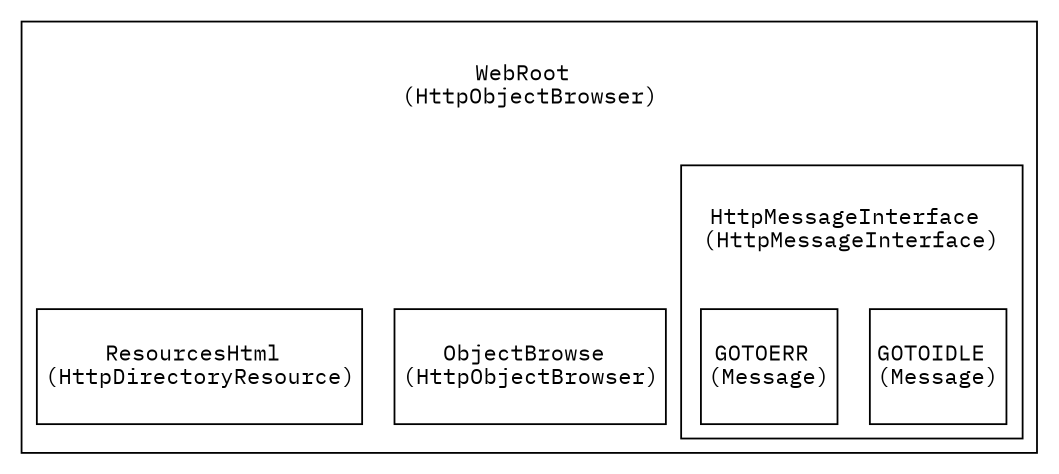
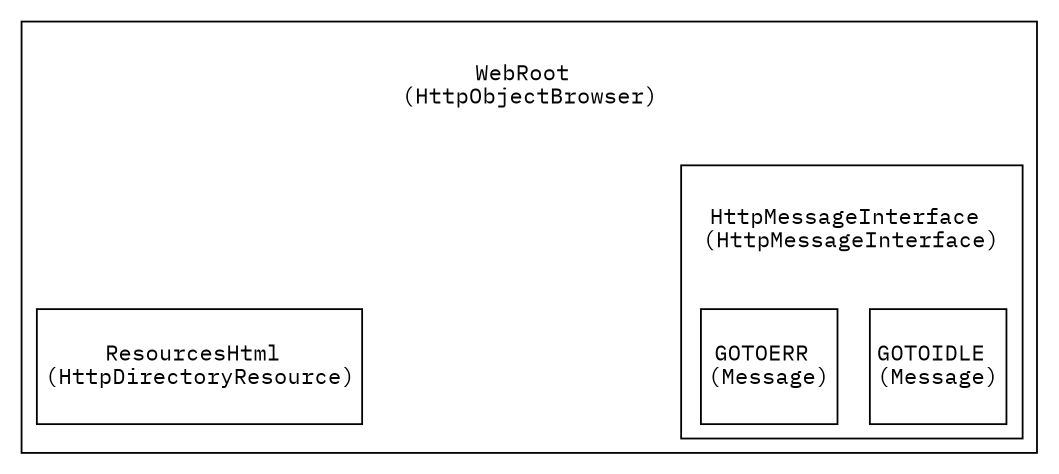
node "ObjectBrowse": removed
